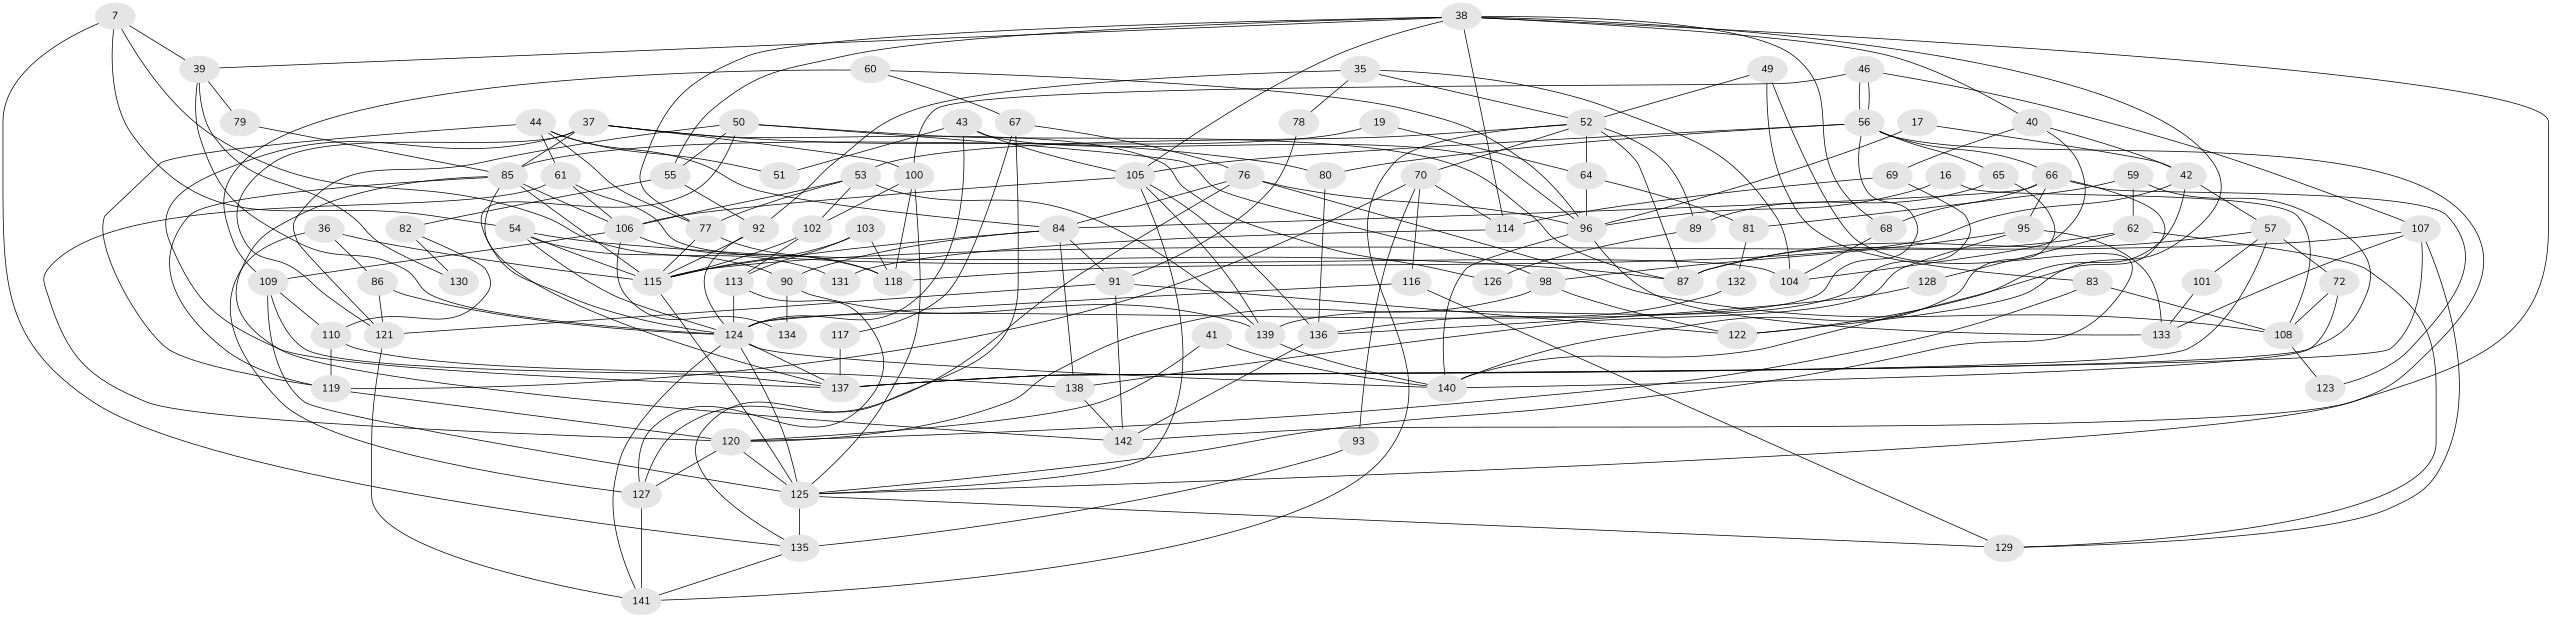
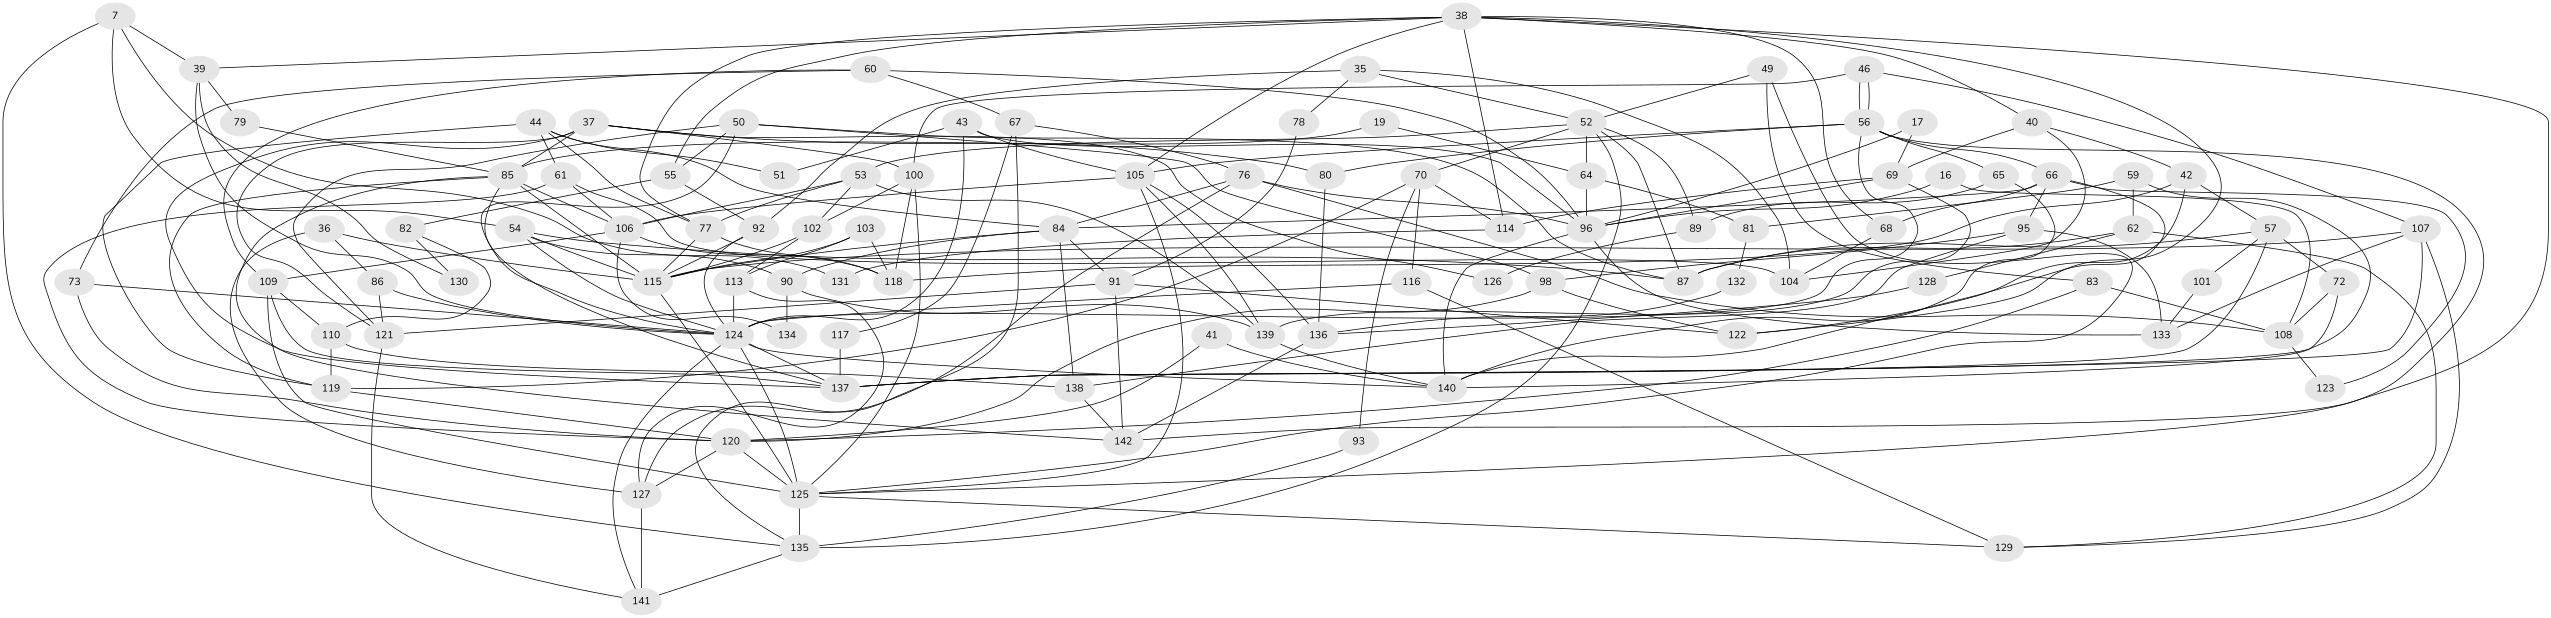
edge "17" -- "42": now "17" -- "69"
edge "69" -- "96": added
node "73": added
edge "52" -- "141": now "52" -- "135"
